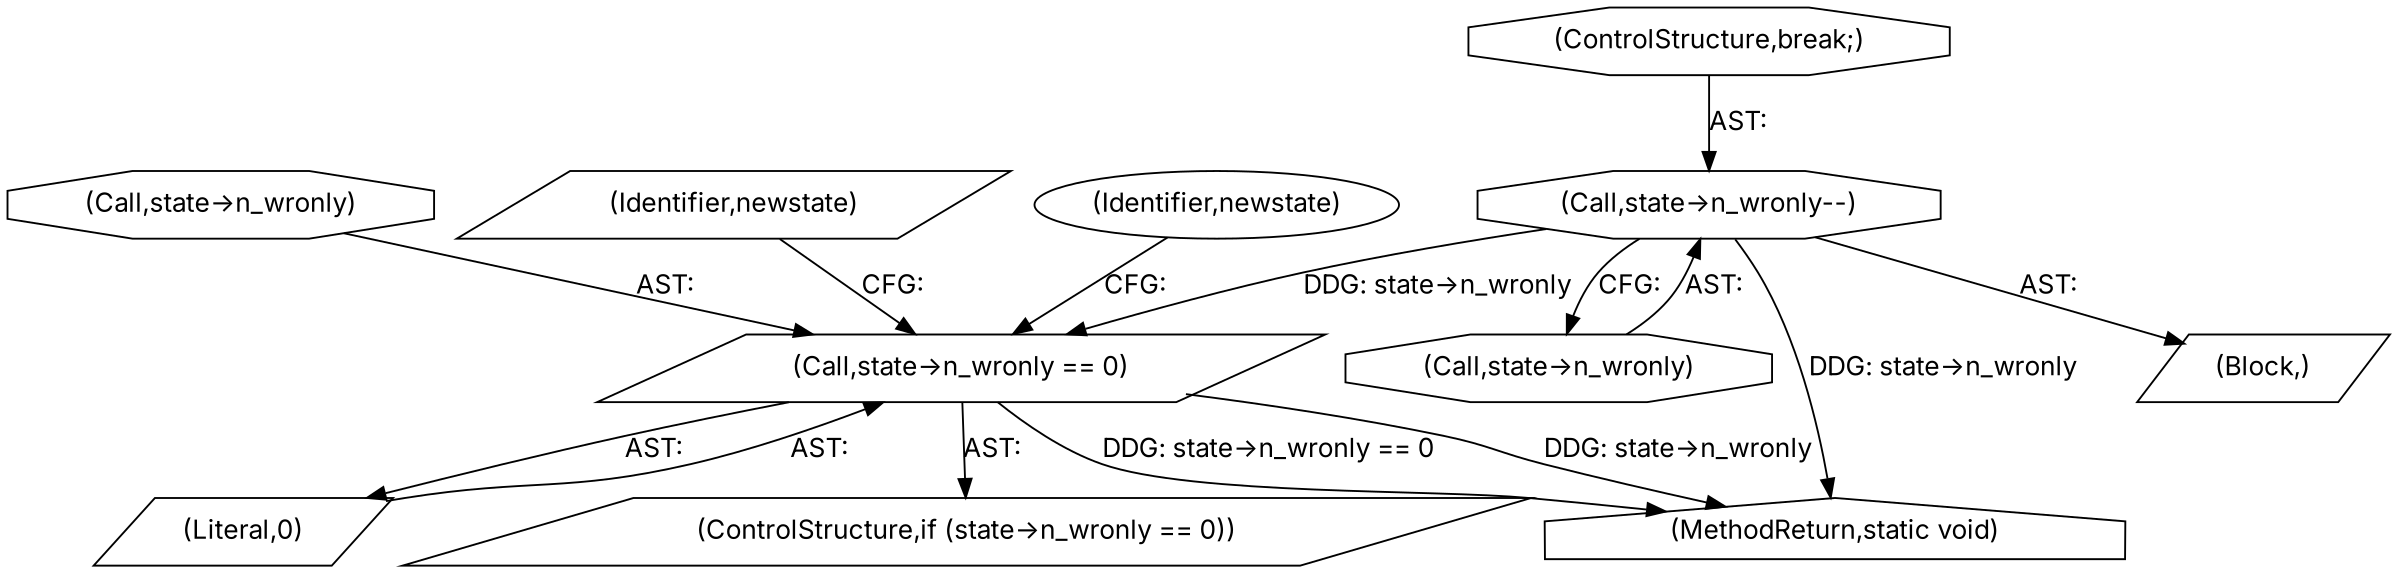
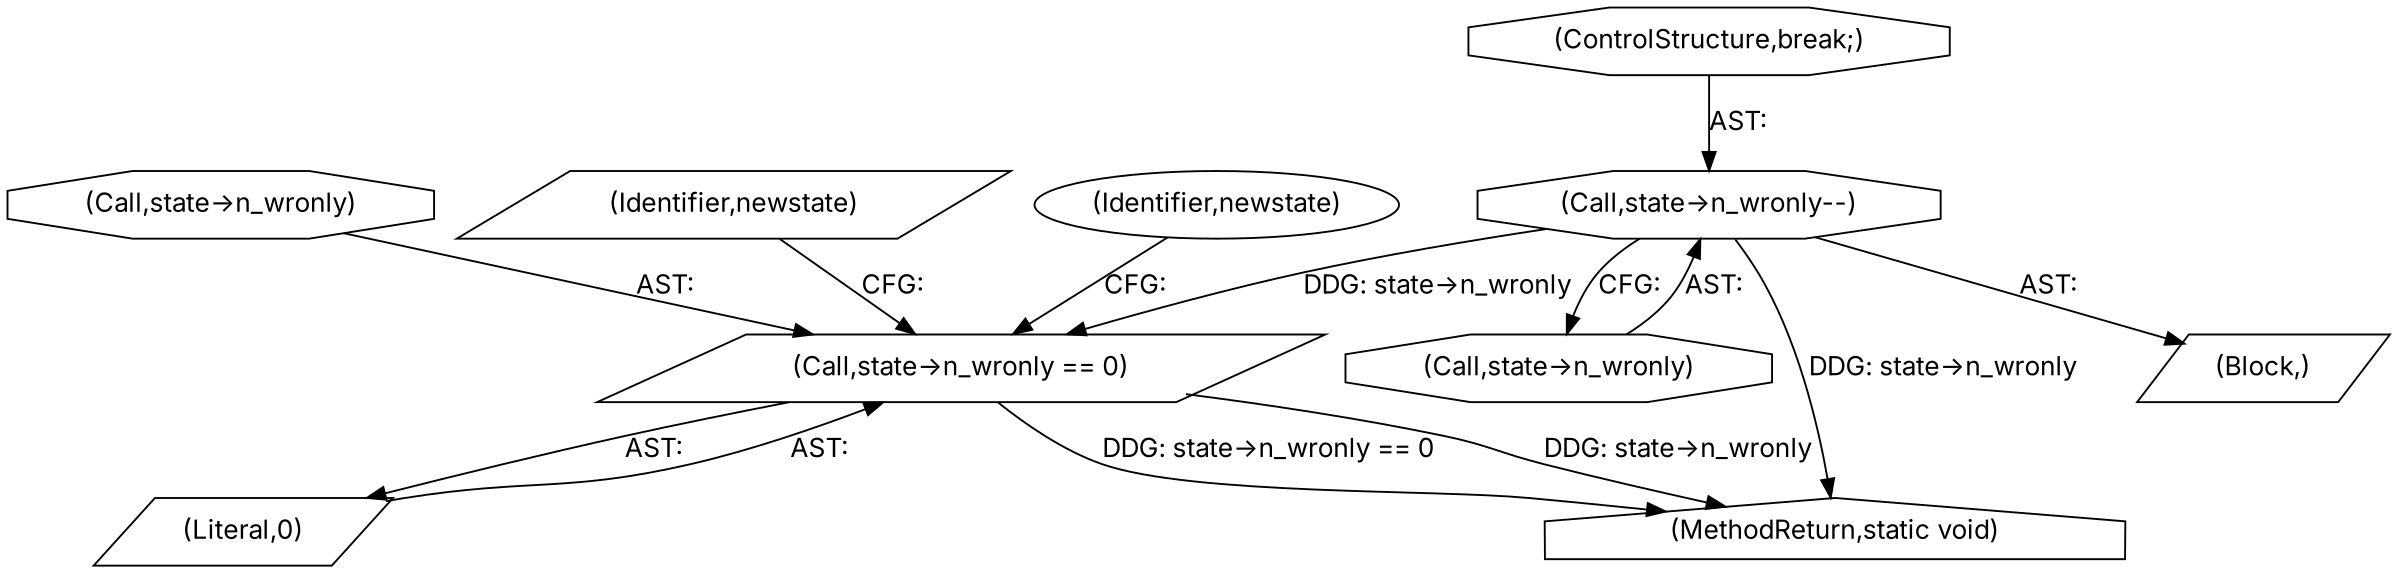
node "(ControlStructure,if (state->n_wronly == 0))": removed
